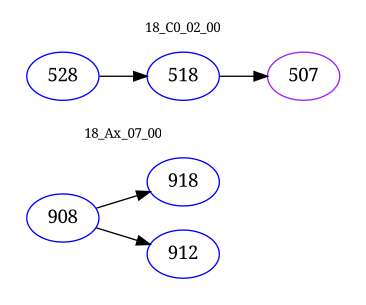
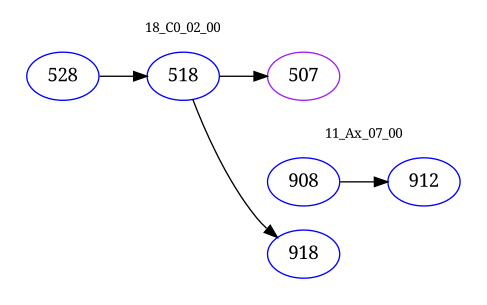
cluster "18_Ax_07_00": label "18_Ax_07_00" -> "11_Ax_07_00"
edge "908" -> "918": now "518" -> "918"
